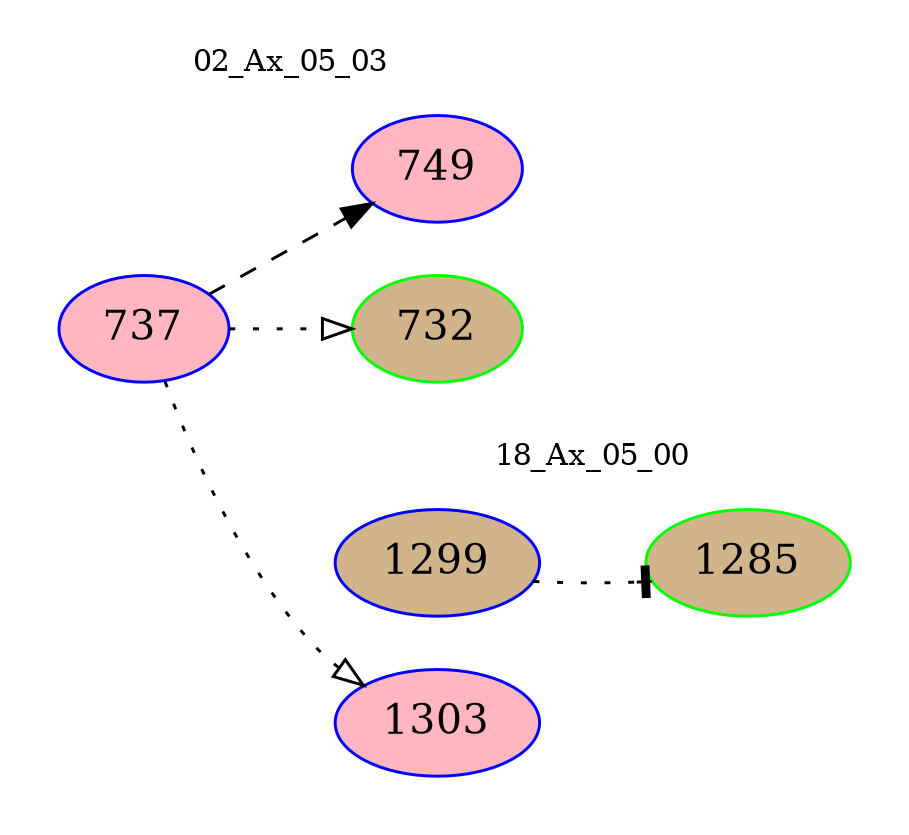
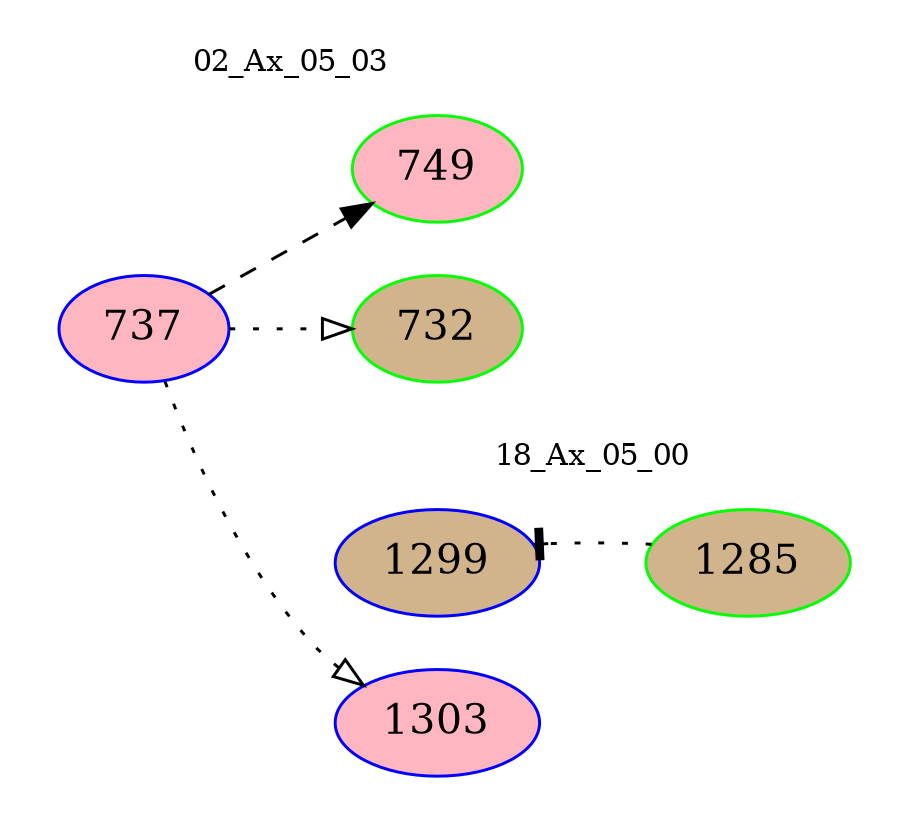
node "749": color blue -> green
edge "1299" -> "1285": reversed
